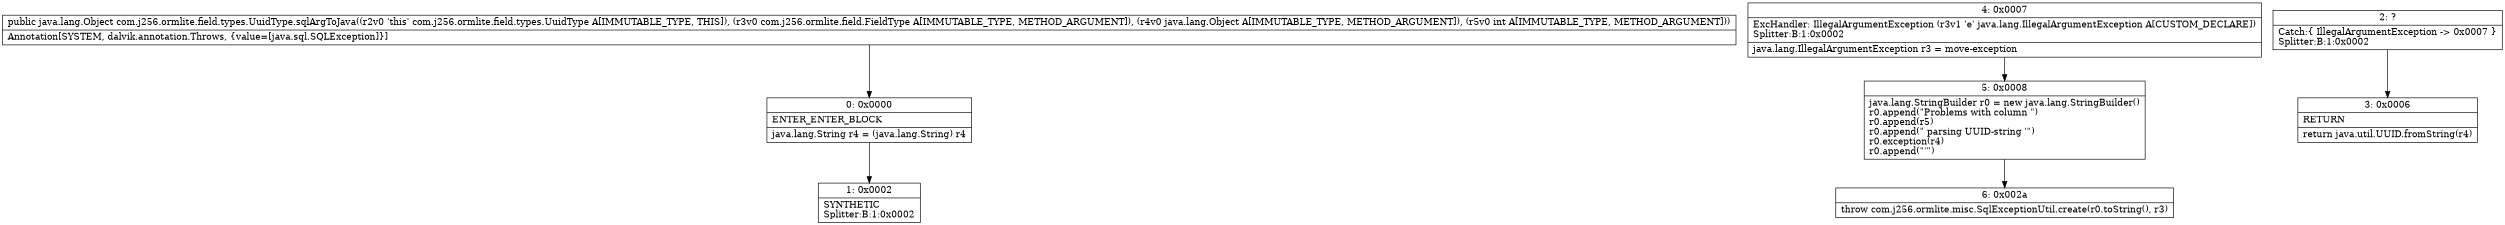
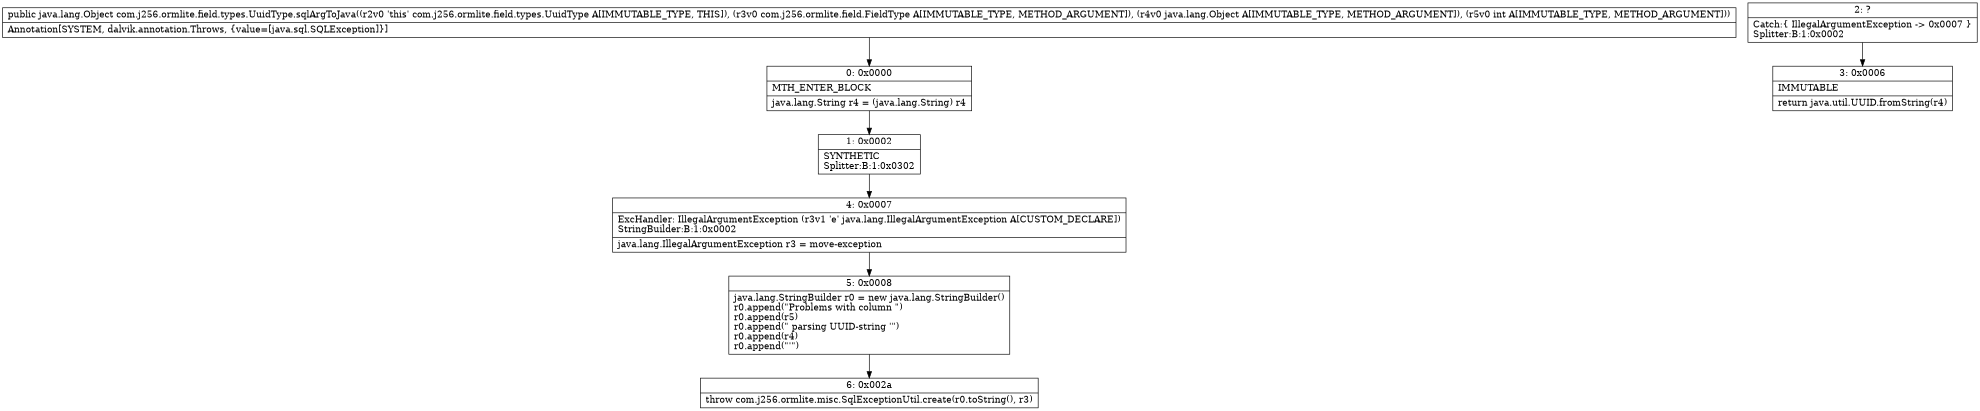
node "4: 0x0007": text "Splitter:B:1:0x0002" -> "StringBuilder:B:1:0x0002"
node "0: 0x0000": text "ENTER_ENTER_BLOCK" -> "MTH_ENTER_BLOCK"
node "3: 0x0006": text "RETURN" -> "IMMUTABLE"
node "5: 0x0008": text "r0.exception(r4)" -> "r0.append(r4)"
edge "1: 0x0002" -> "4: 0x0007": added
node "1: 0x0002": text "Splitter:B:1:0x0002" -> "Splitter:B:1:0x0302"
